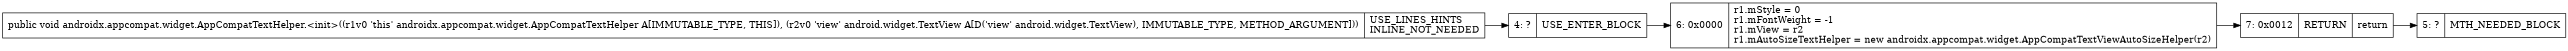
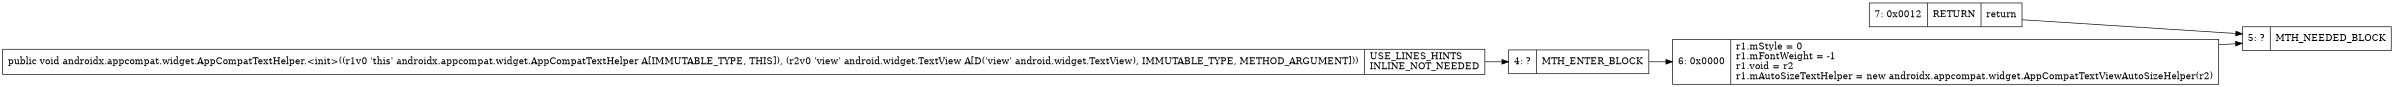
node "4: ?": text "USE_ENTER_BLOCK" -> "MTH_ENTER_BLOCK"
edge "6: 0x0000" -> "7: 0x0012": now "6: 0x0000" -> "5: ?"
node "6: 0x0000": text "r1.mView = r2" -> "r1.void = r2"
